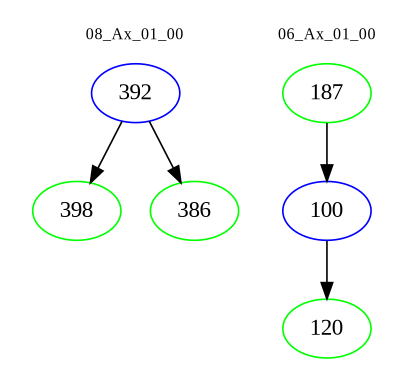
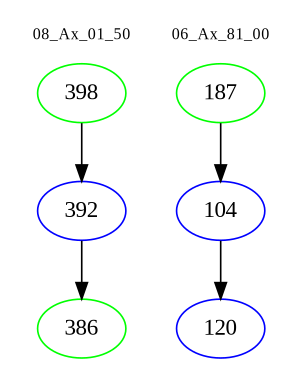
cluster "08_Ax_01_00": label "08_Ax_01_00" -> "08_Ax_01_50"
cluster "06_Ax_01_00": label "06_Ax_01_00" -> "06_Ax_81_00"
edge "392" -> "398": reversed
node "100": label "100" -> "104"
node "120": color green -> blue
